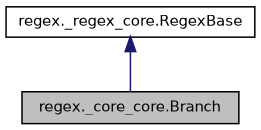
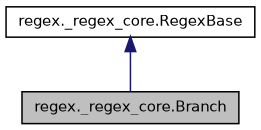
node "regex._core_core.Branch": label "regex._core_core.Branch" -> "regex._regex_core.Branch"
